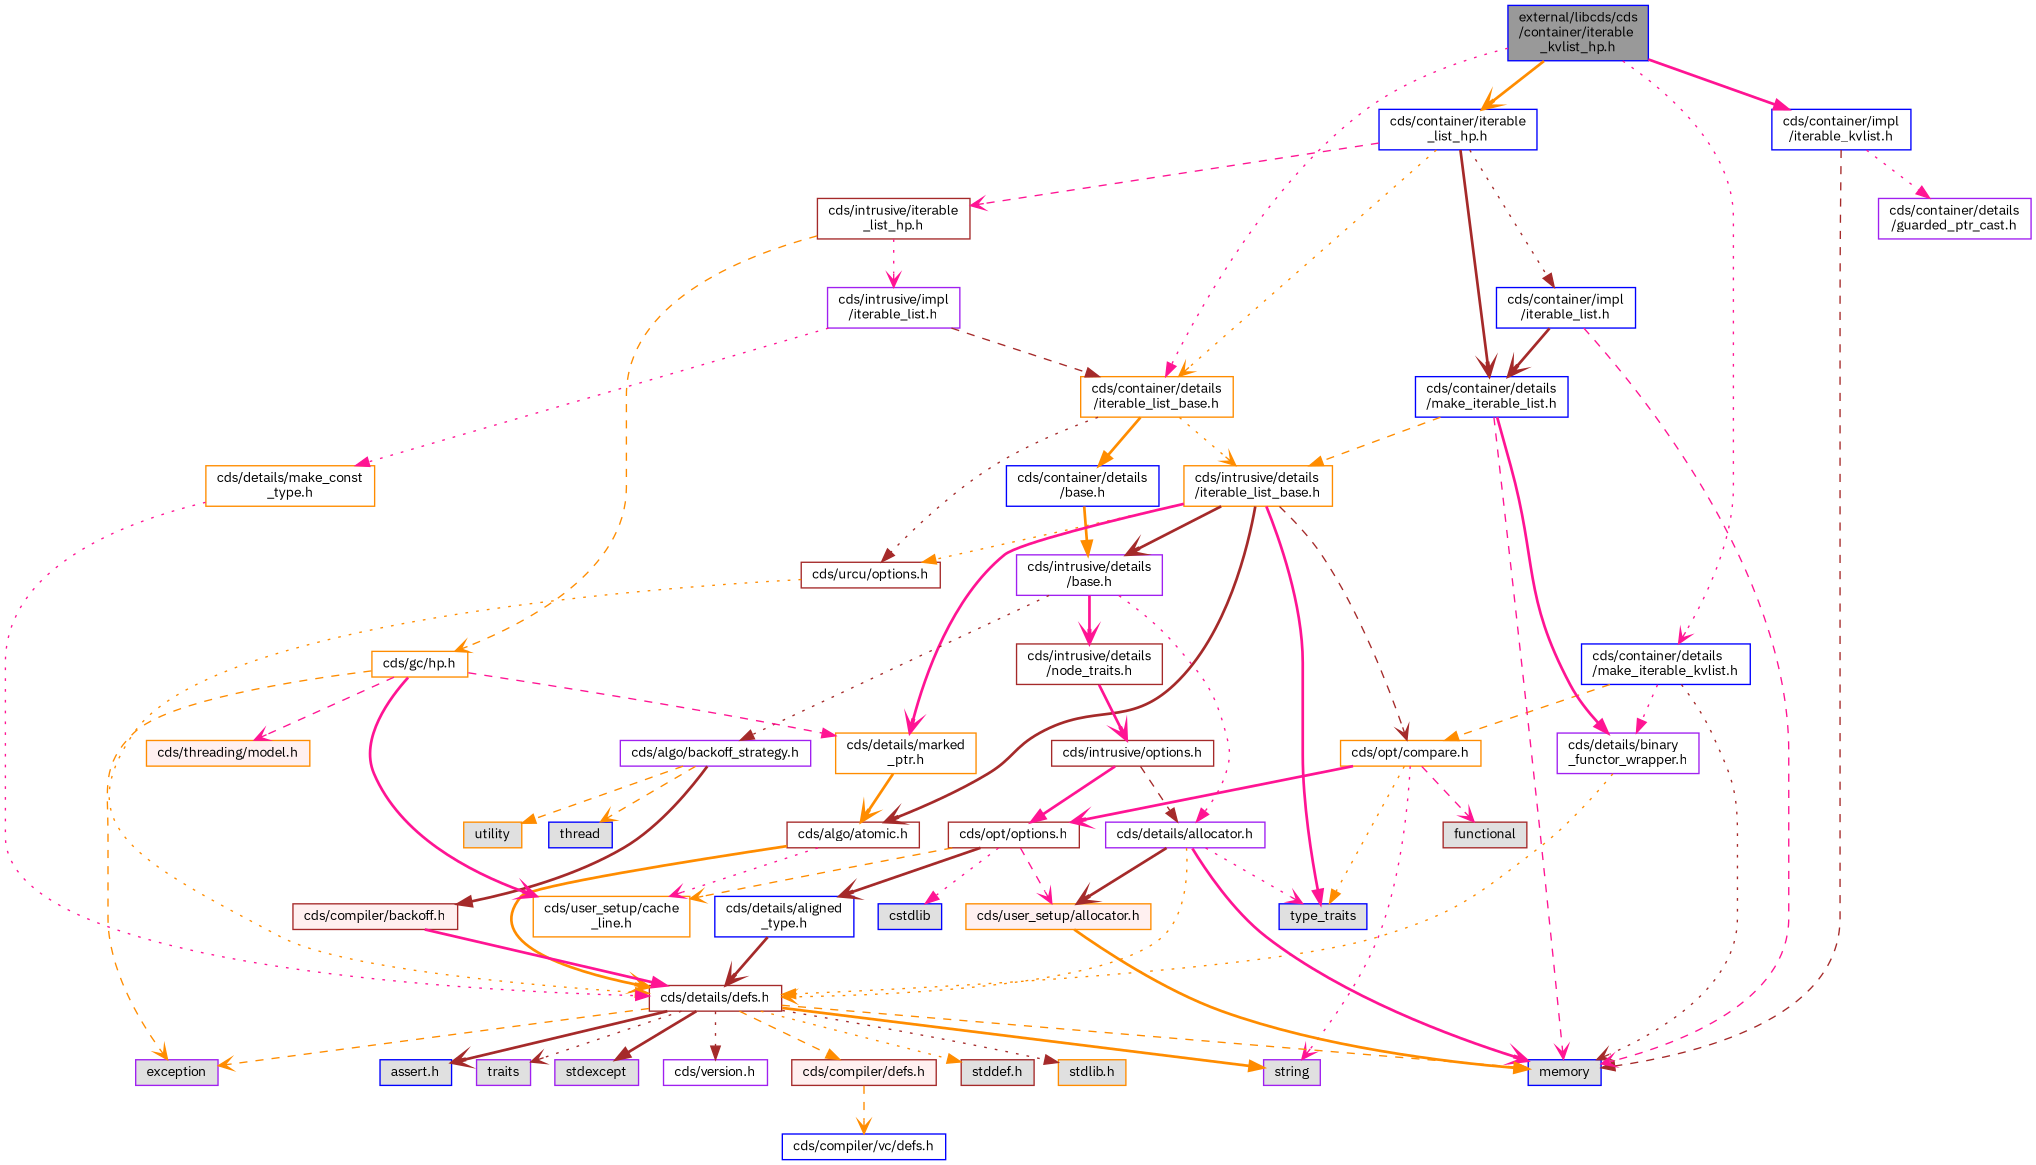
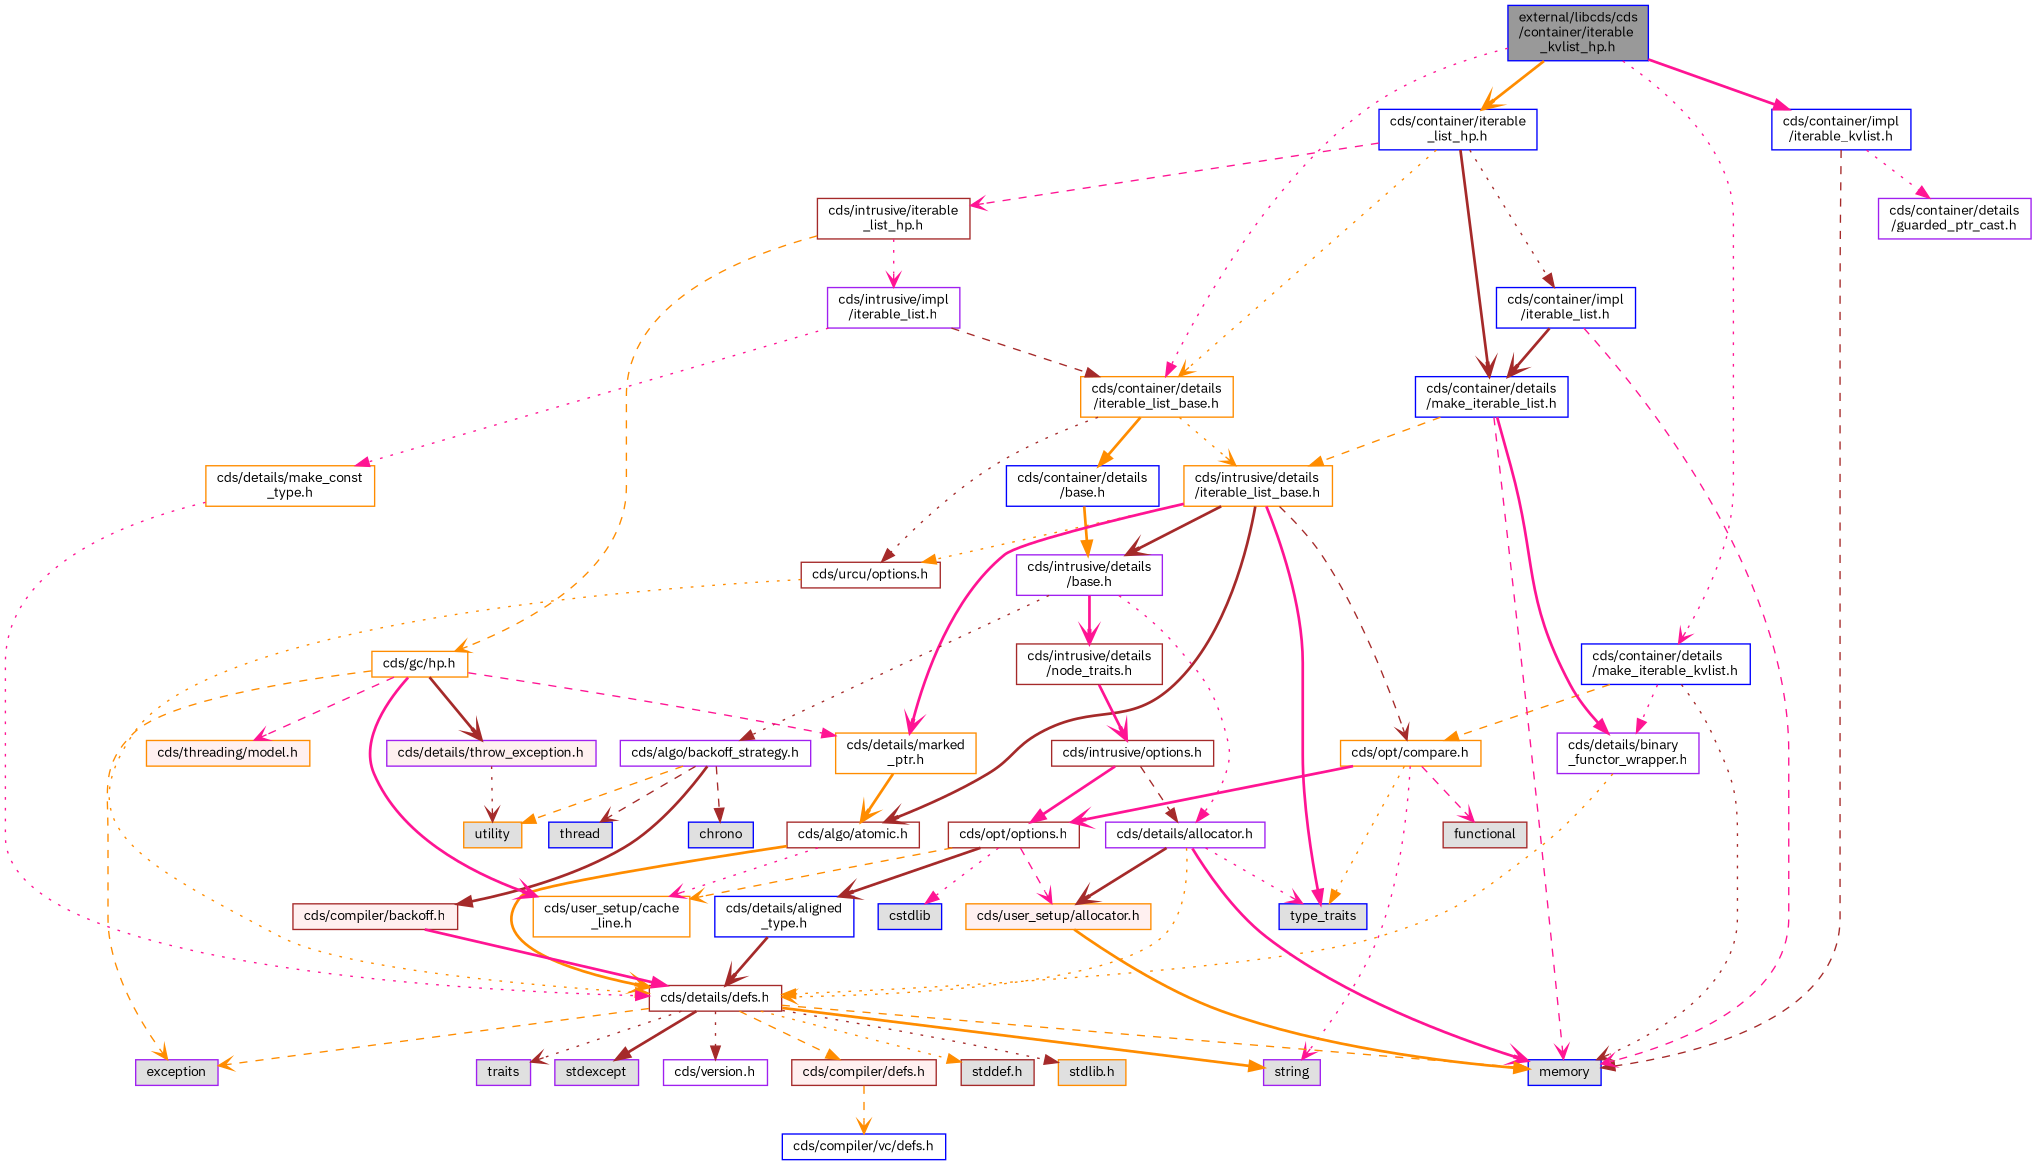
node "cds/details/throw_exception.h": added
edge "cds/algo/backoff_strategy.h" -> "thread": color darkorange -> brown
node "chrono": added
node "assert.h": removed
